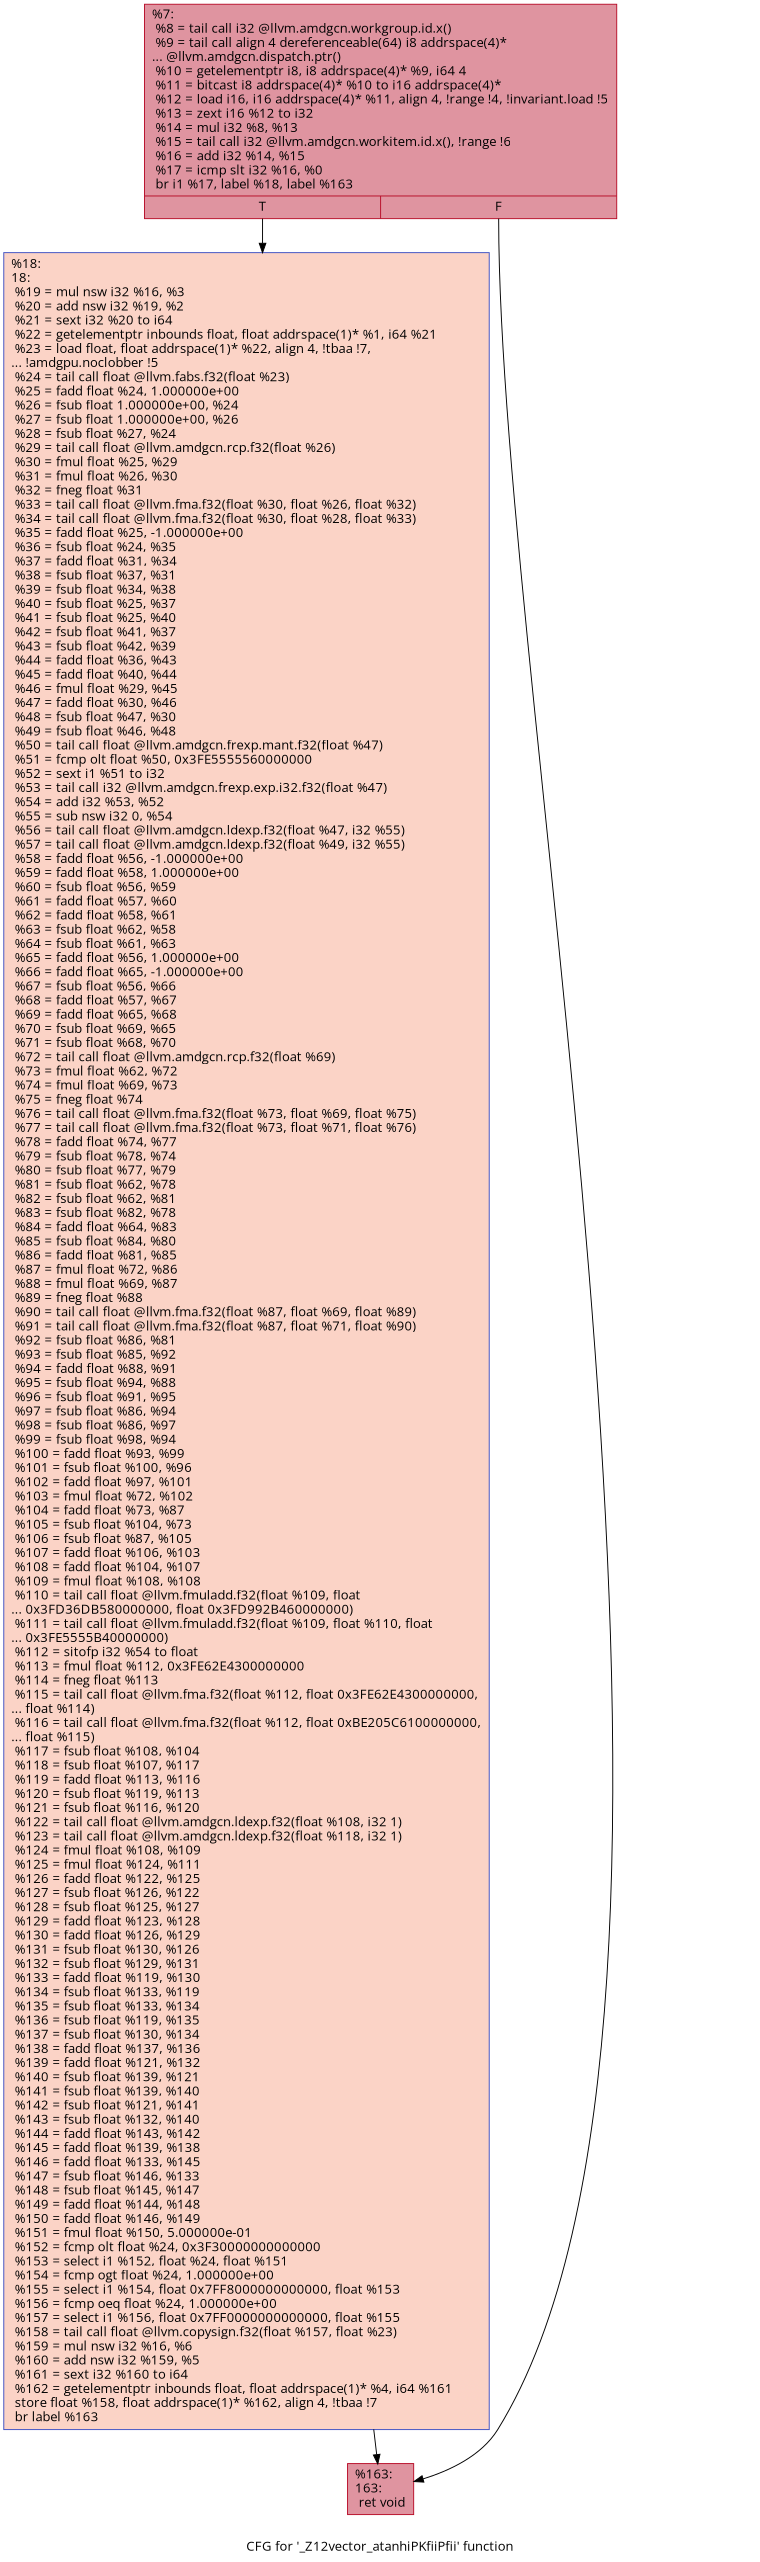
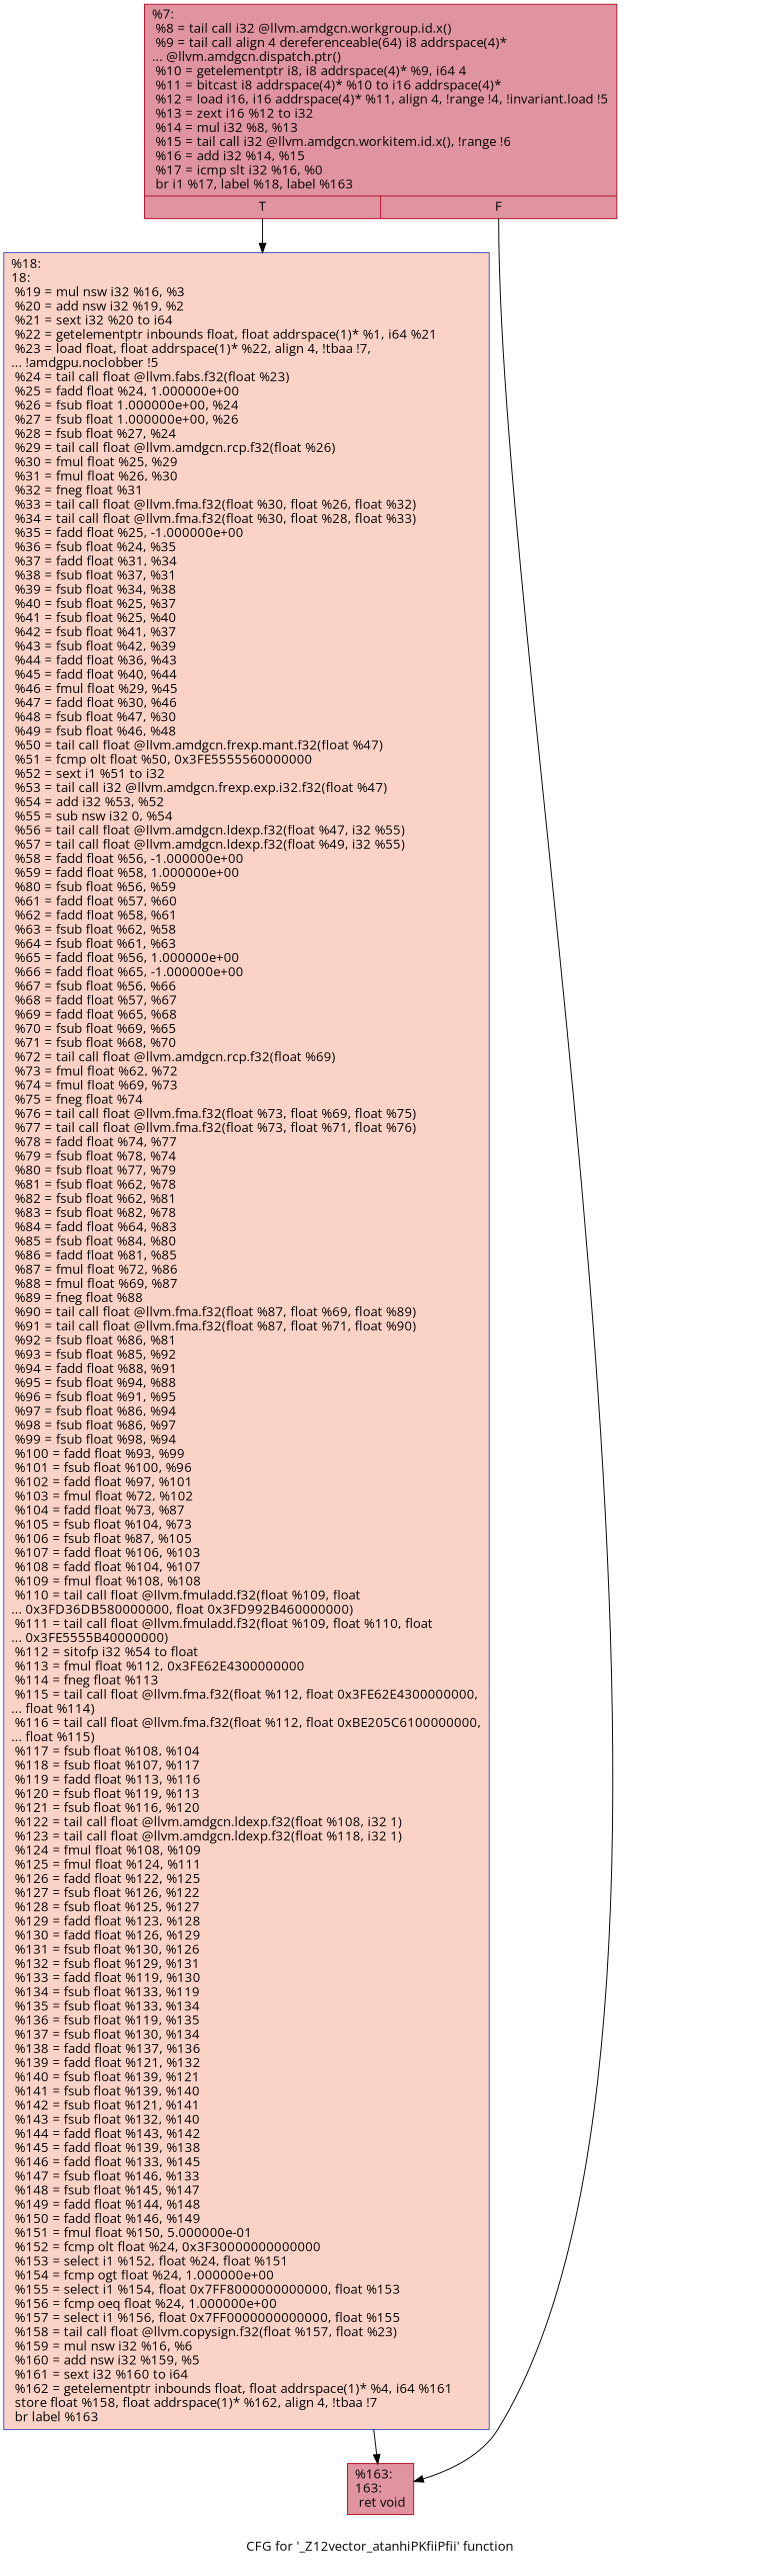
node "%18:": text "%60 = fsub float %56, %59" -> "%80 = fsub float %56, %59"
